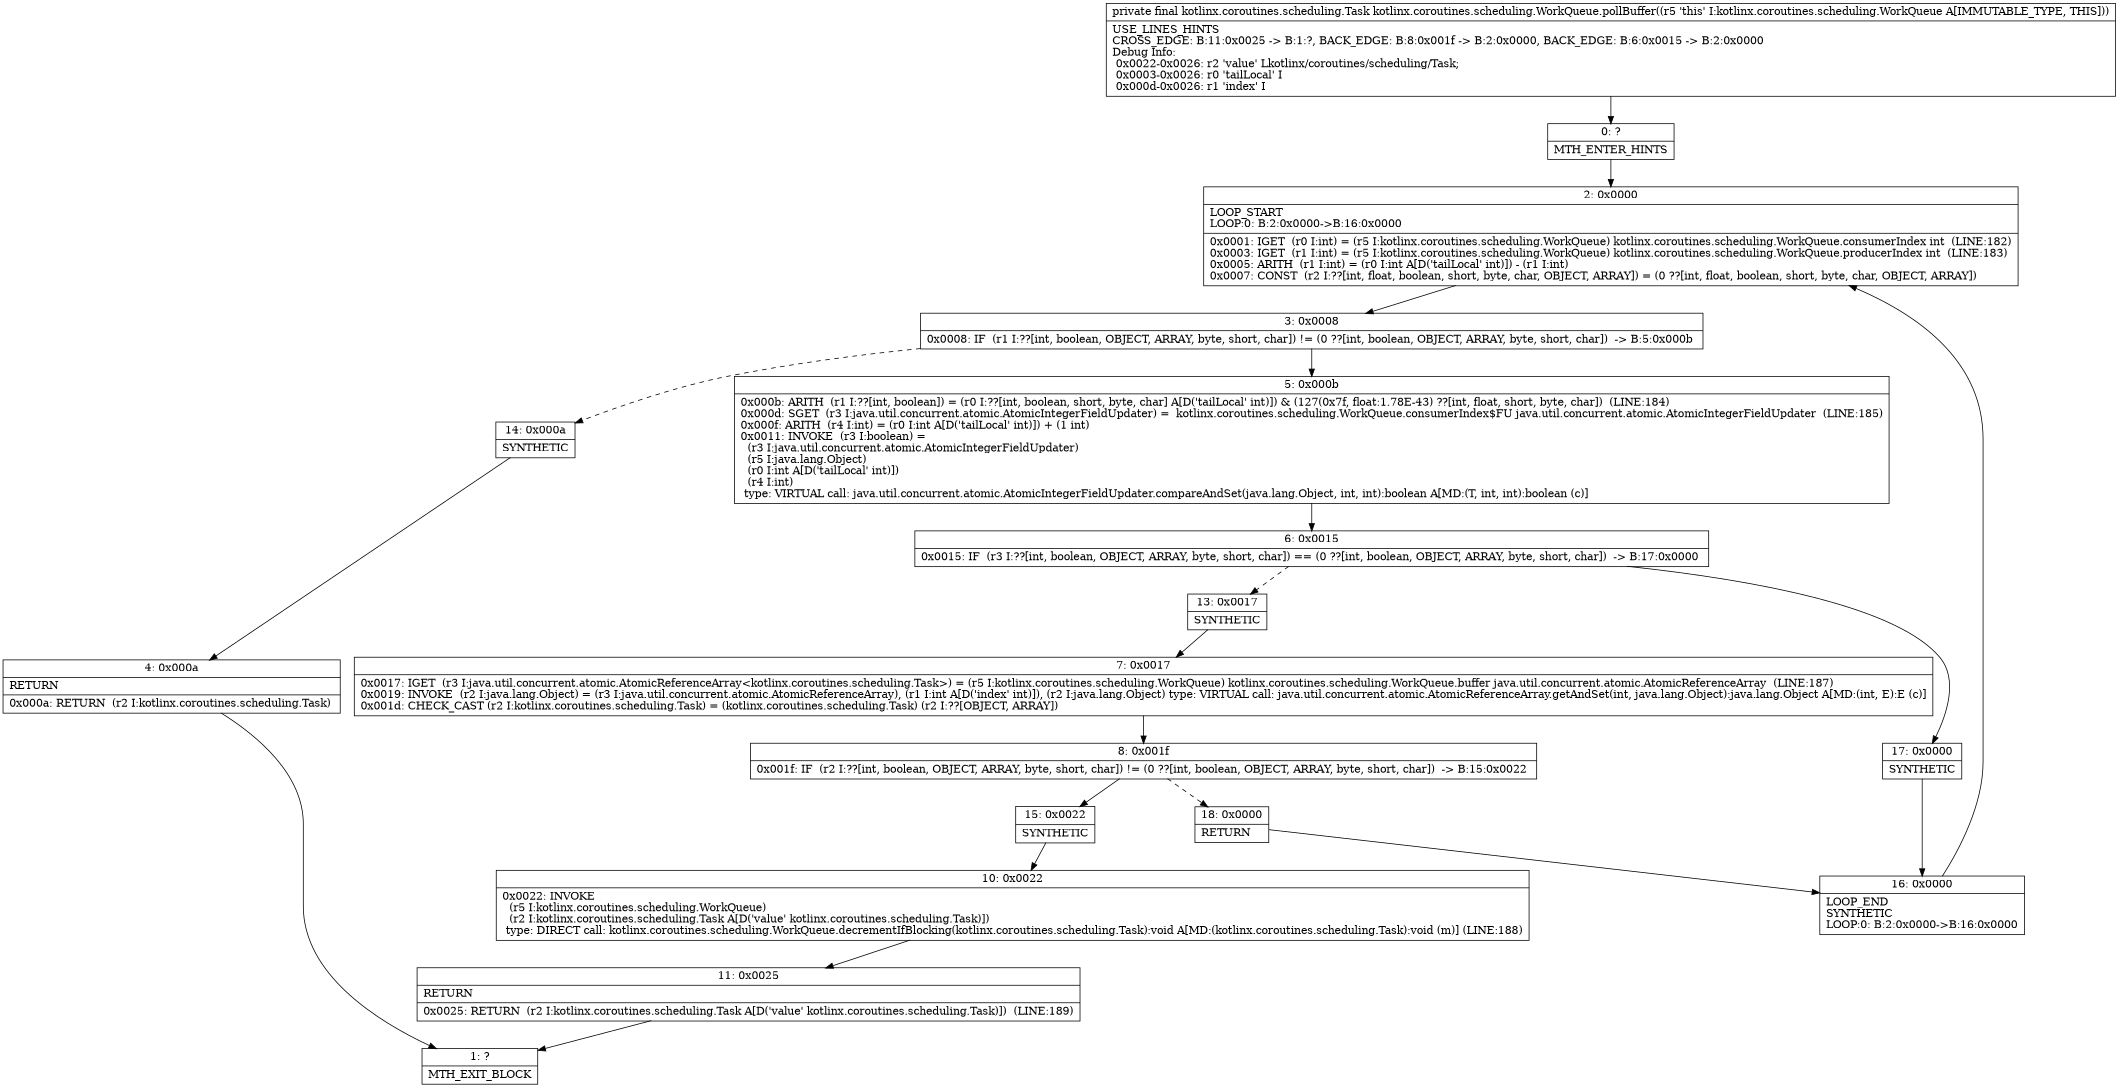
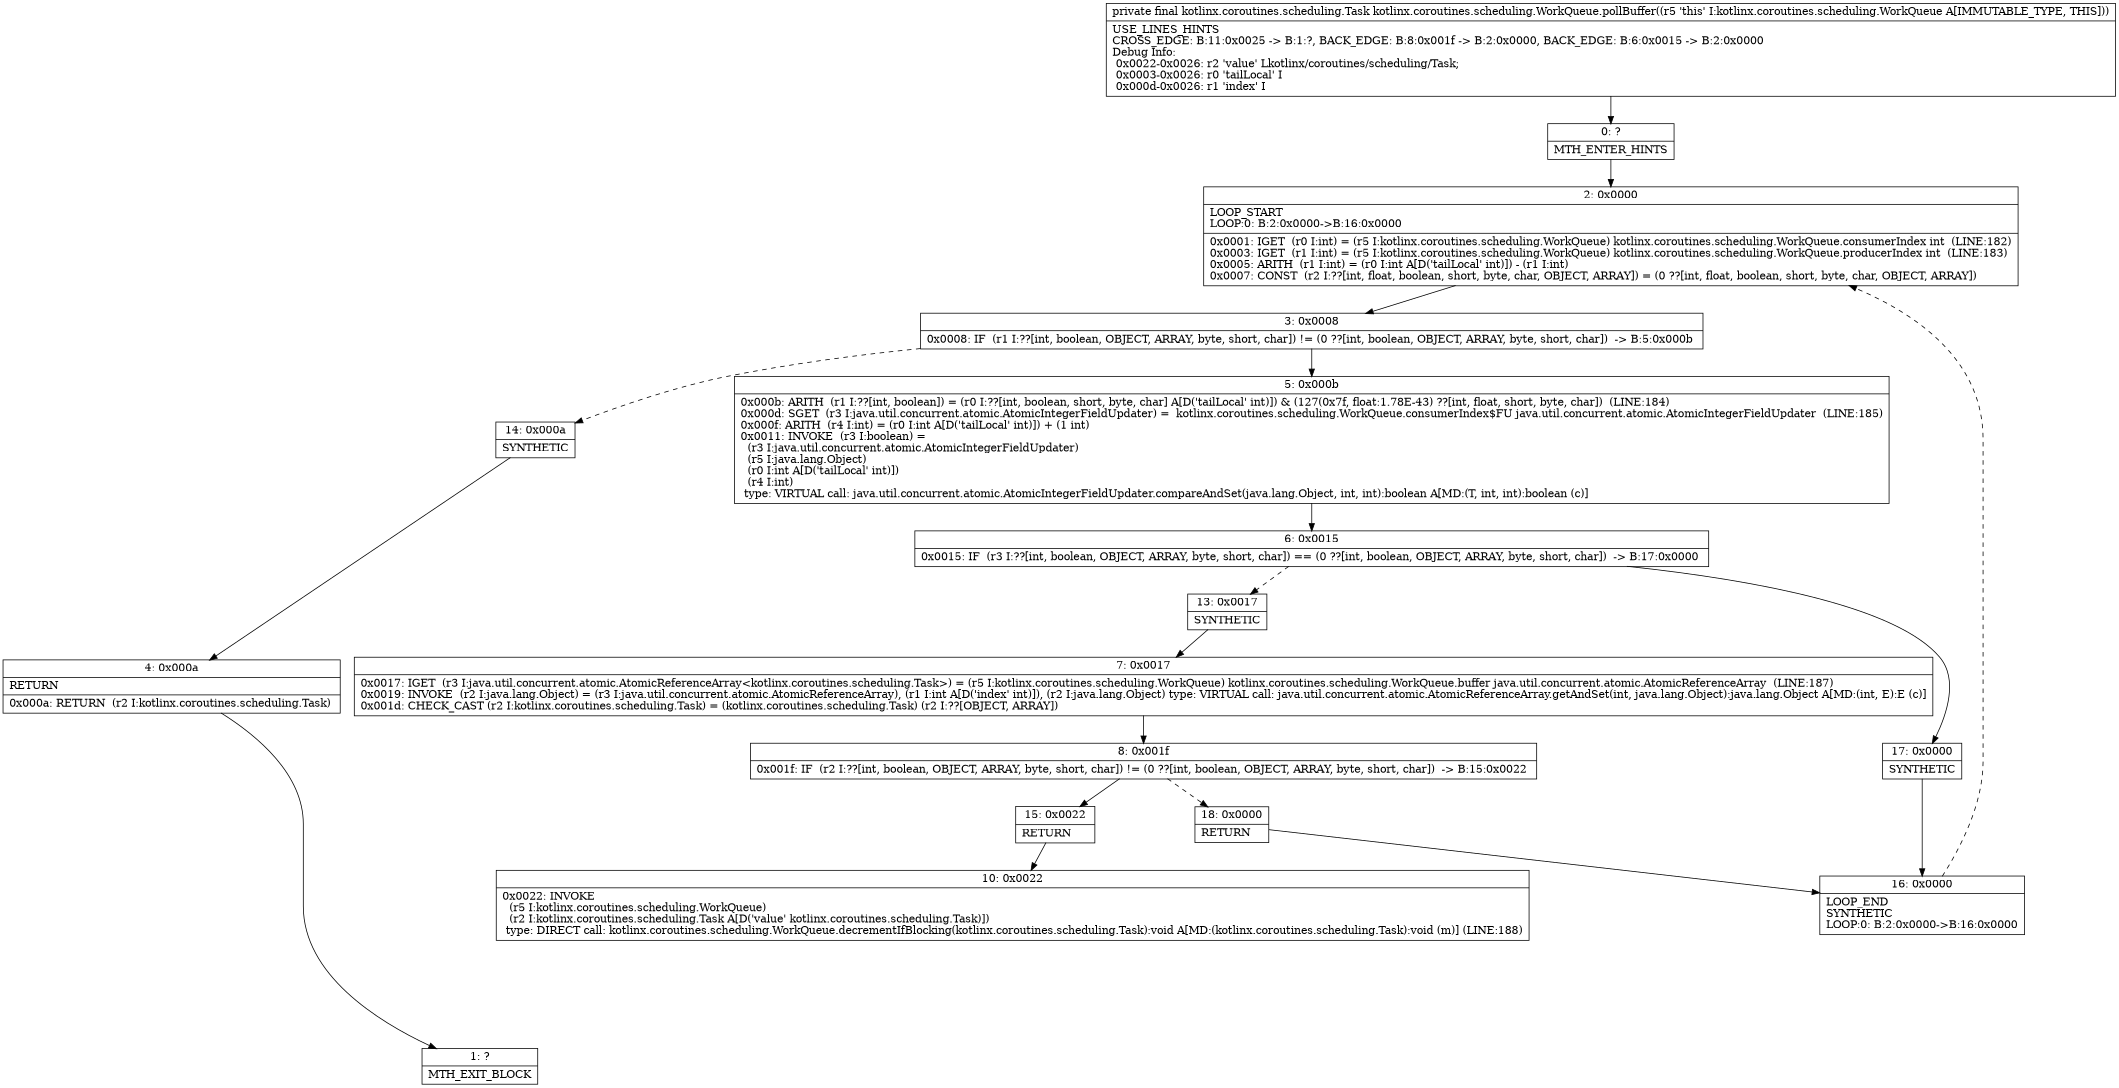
edge "16: 0x0000" -> "2: 0x0000": style solid -> dashed
node "15: 0x0022": text "SYNTHETIC" -> "RETURN"
node "11: 0x0025": removed
